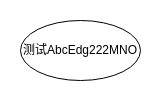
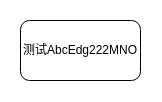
node "测试AbcEdg222MNO": shape ellipse -> rounded rectangle
